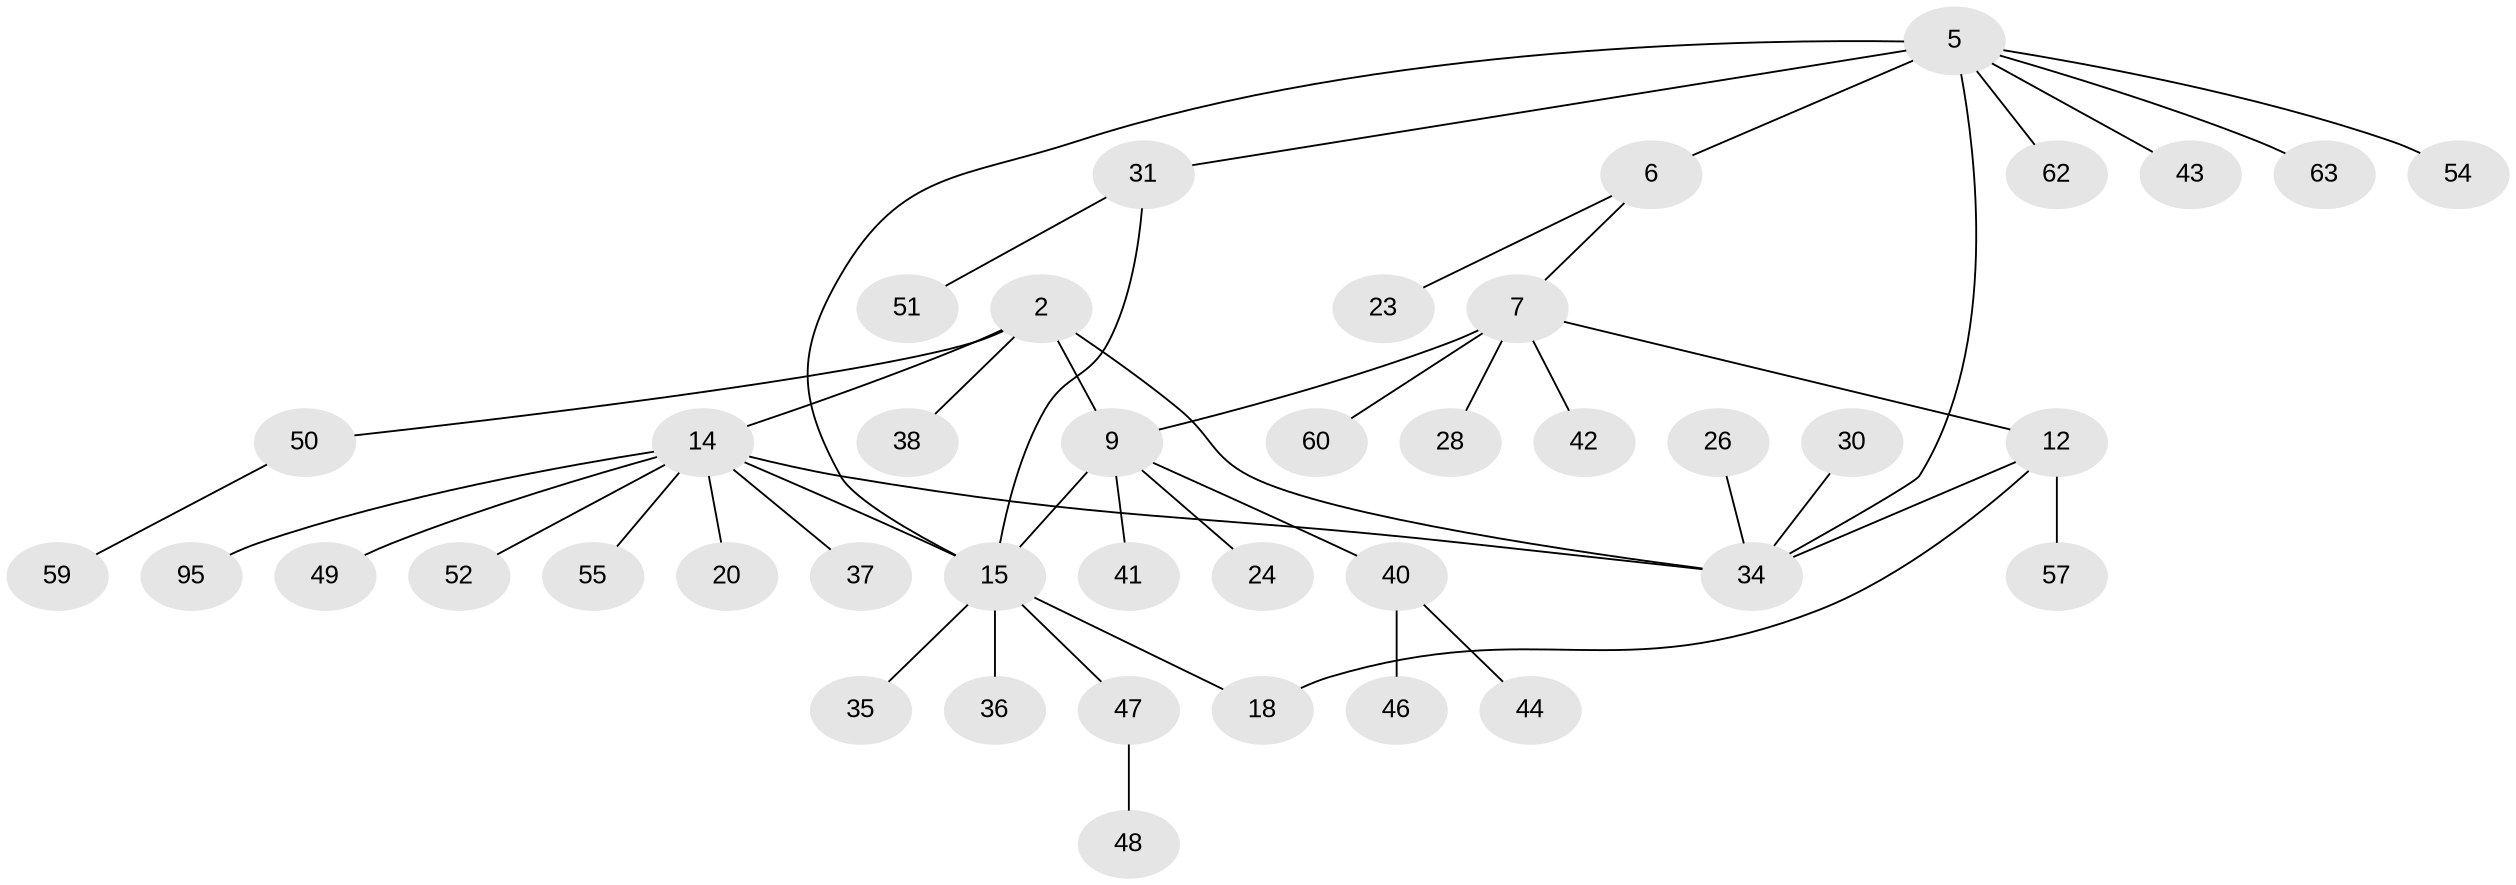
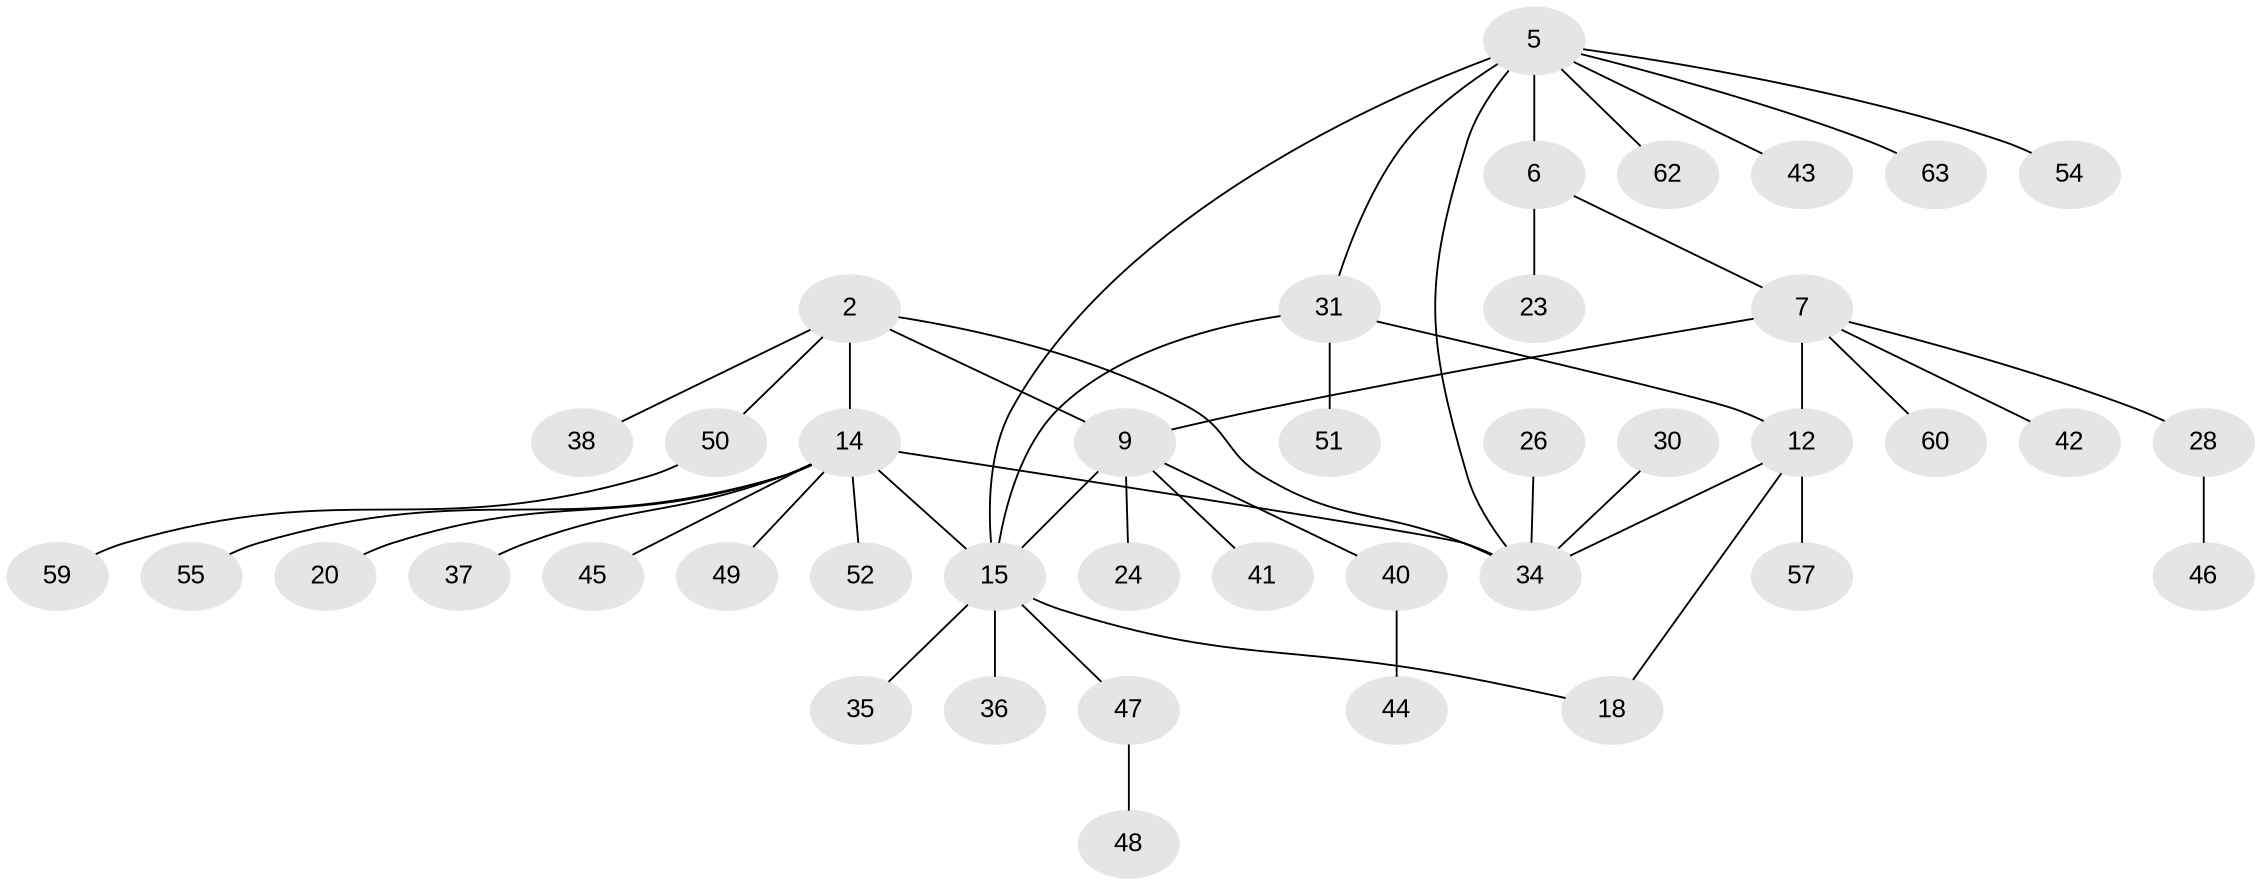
edge "31" -- "12": added
node "95": label "95" -> "45"
edge "40" -- "46": now "28" -- "46"
